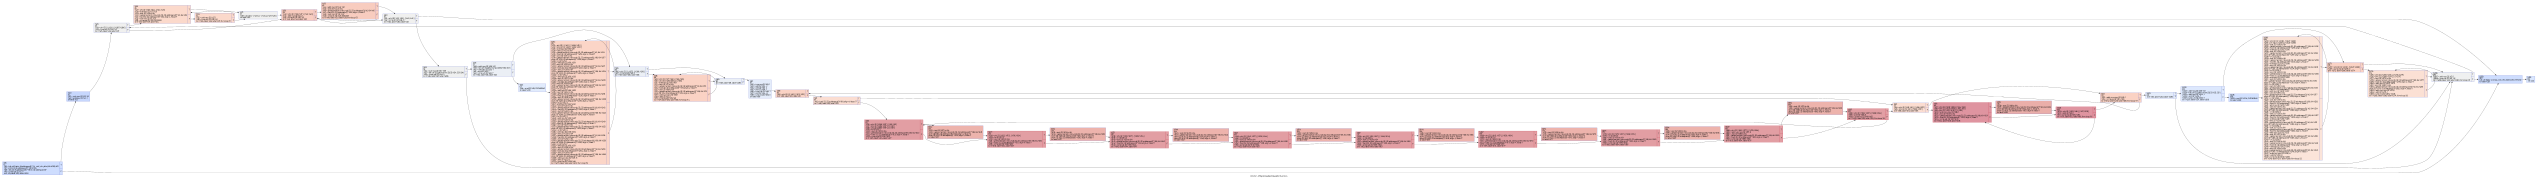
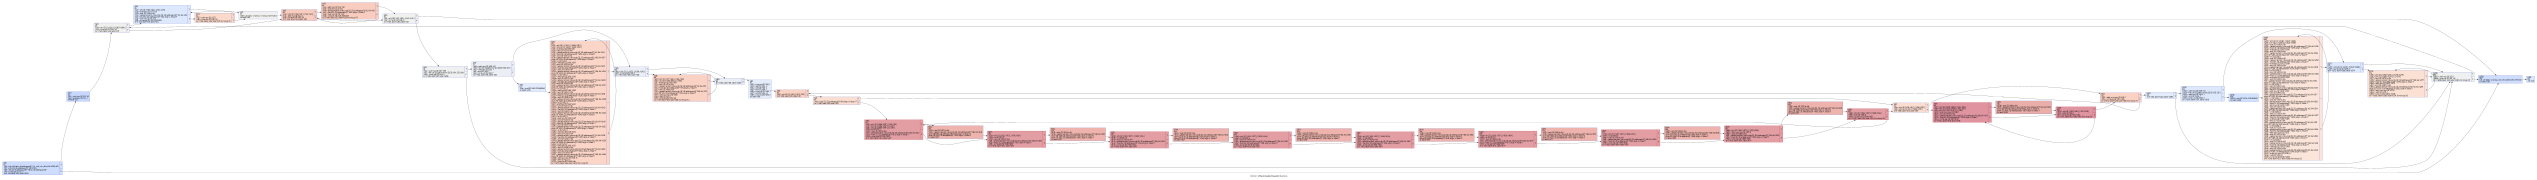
node "%26:": fillcolor #f7a88970 -> #b2ccfb70
node "%271:": fillcolor #f4987a70 -> #b2ccfb70
